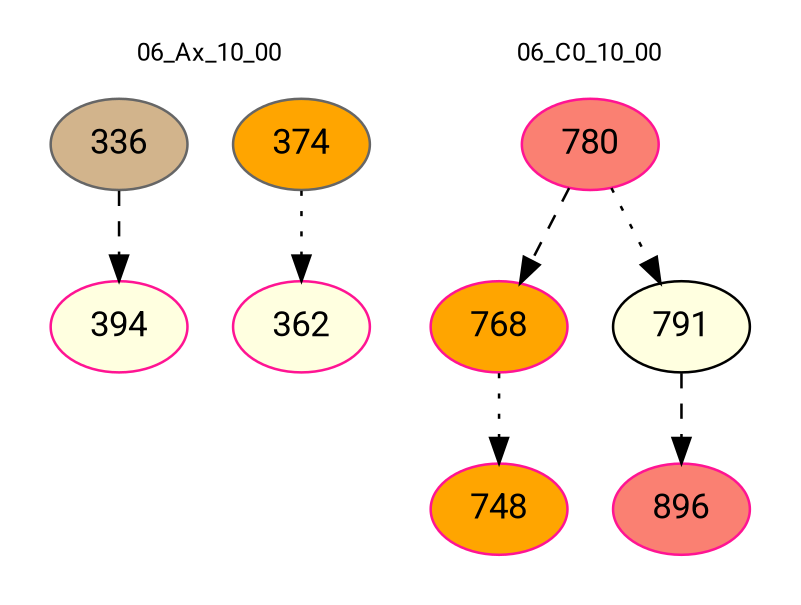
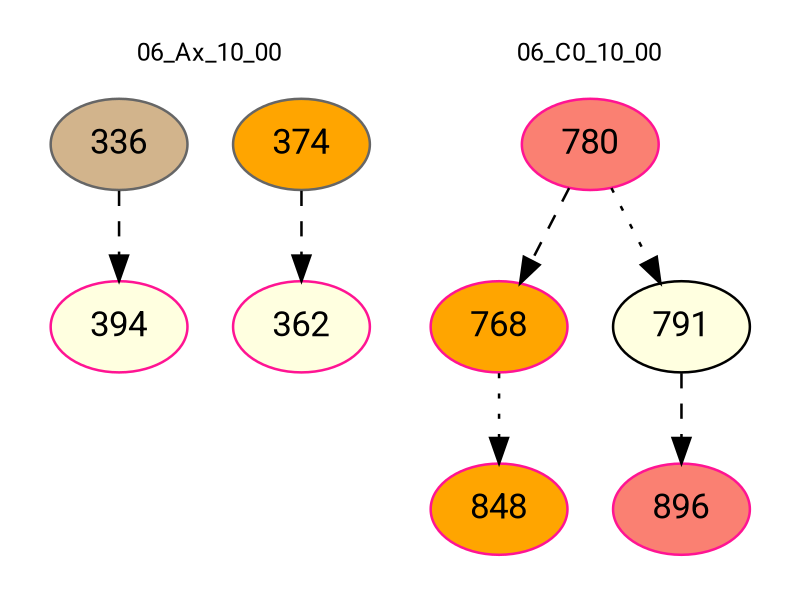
edge "374" -> "362": style dotted -> dashed
node "748": label "748" -> "848"
